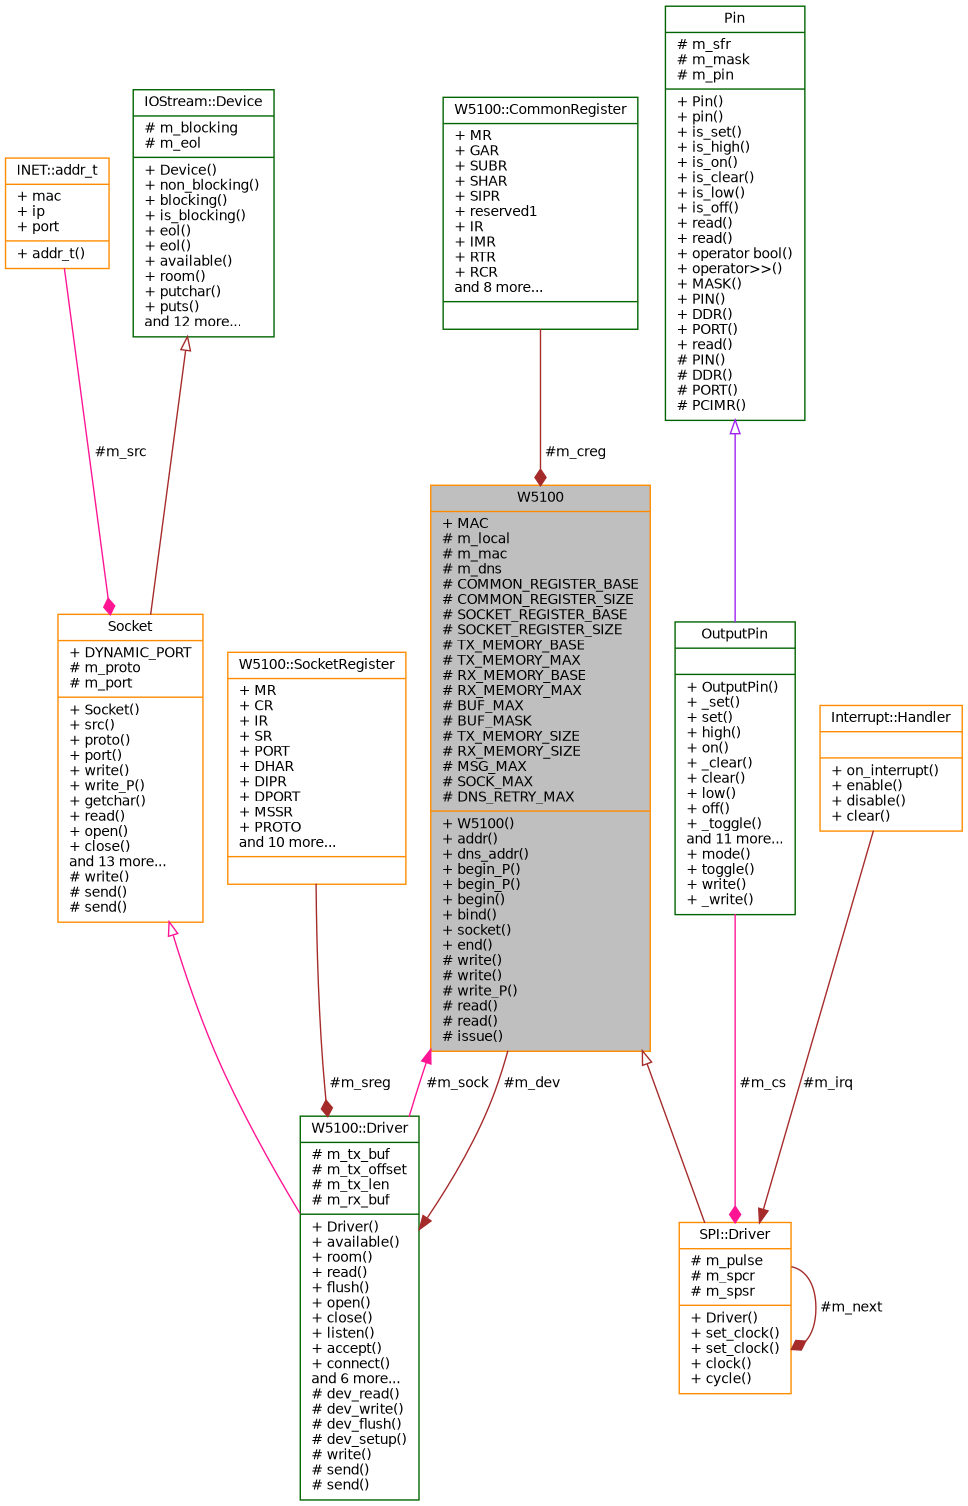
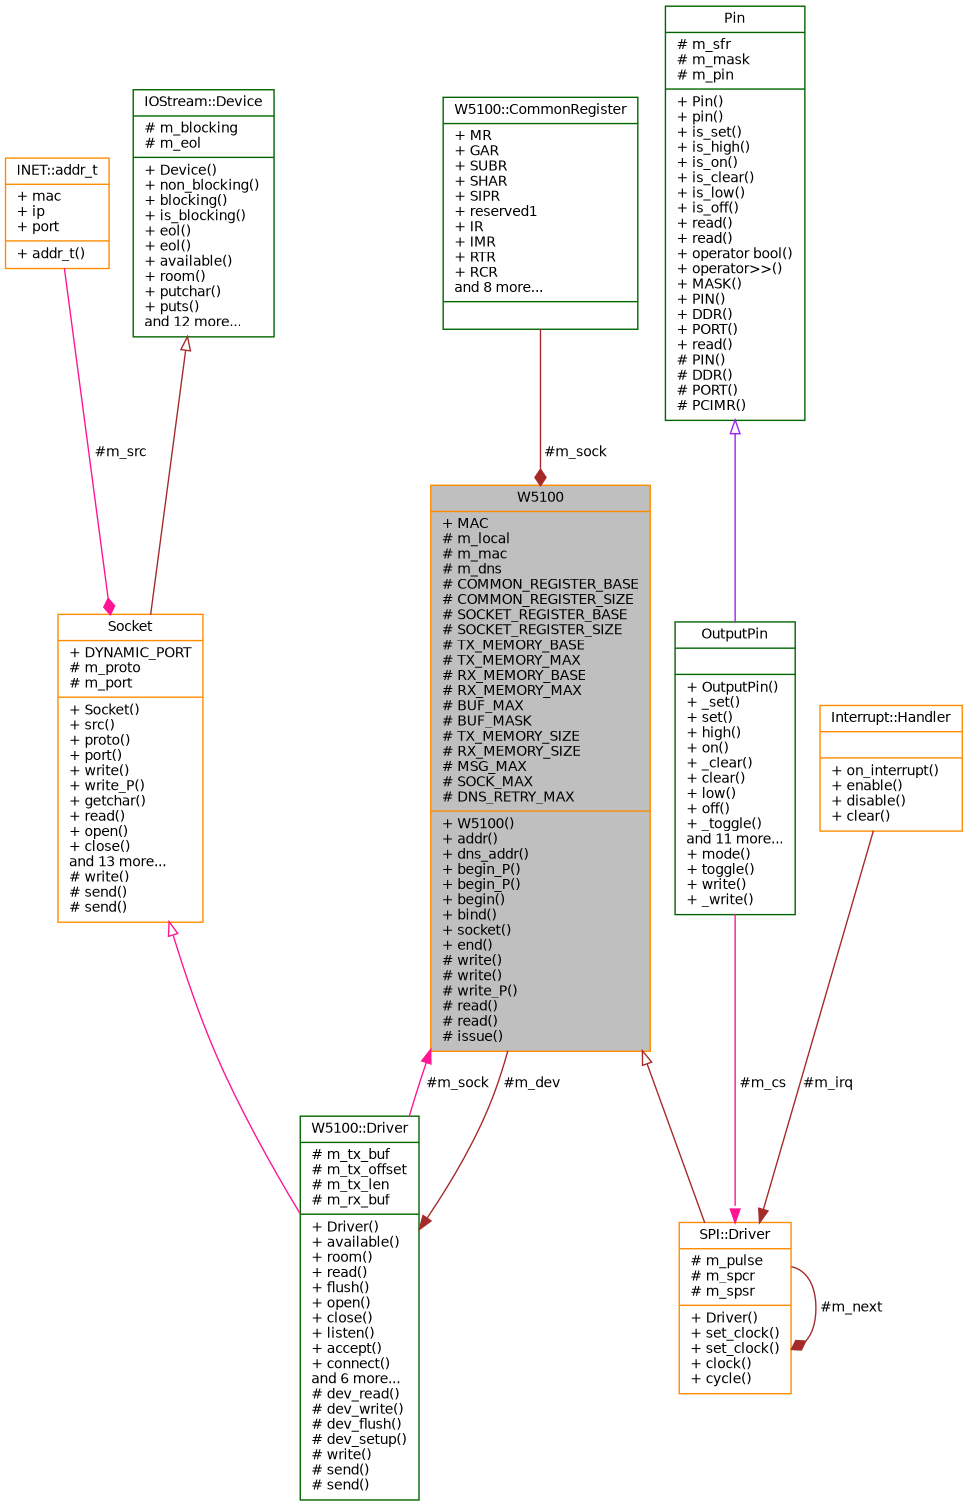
edge "W5100::CommonRegister" -> "W5100": label " #m_creg" -> " #m_sock"
node "W5100::SocketRegister": removed
edge "OutputPin" -> "SPI::Driver": arrowhead diamond -> normal
